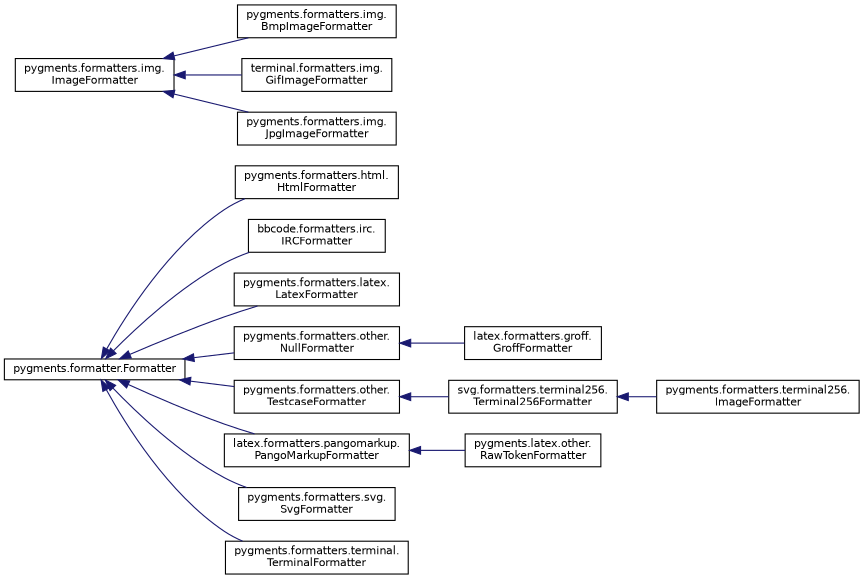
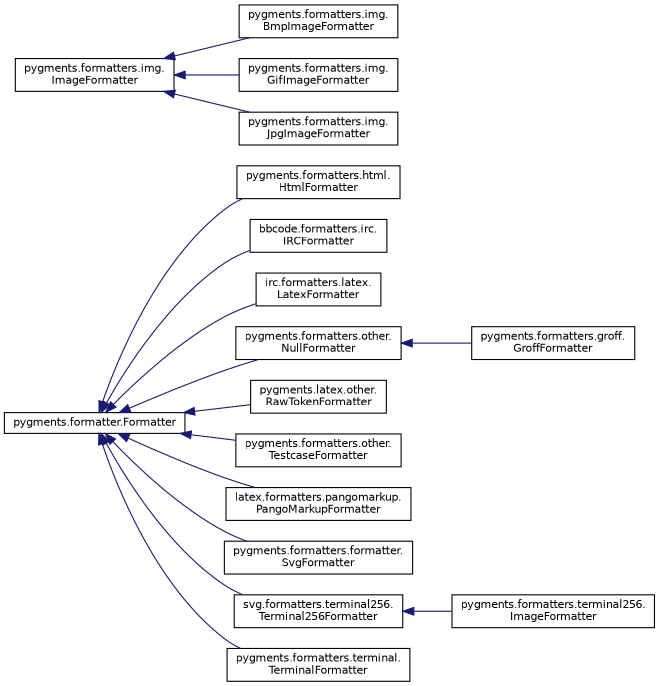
node "terminal.formatters.img. GifImageFormatter": label "terminal.formatters.img. GifImageFormatter" -> "pygments.formatters.img. GifImageFormatter"
node "pygments.formatters.latex. LatexFormatter": label "pygments.formatters.latex. LatexFormatter" -> "irc.formatters.latex. LatexFormatter"
node "latex.formatters.groff. GroffFormatter": label "latex.formatters.groff. GroffFormatter" -> "pygments.formatters.groff. GroffFormatter"
edge "svg.formatters.terminal256. Terminal256Formatter" -> "pygments.formatters.other. TestcaseFormatter": now "svg.formatters.terminal256. Terminal256Formatter" -> "pygments.formatter.Formatter"
edge "pygments.latex.other. RawTokenFormatter" -> "latex.formatters.pangomarkup. PangoMarkupFormatter": now "pygments.latex.other. RawTokenFormatter" -> "pygments.formatter.Formatter"
node "pygments.formatters.svg. SvgFormatter": label "pygments.formatters.svg. SvgFormatter" -> "pygments.formatters.formatter. SvgFormatter"
